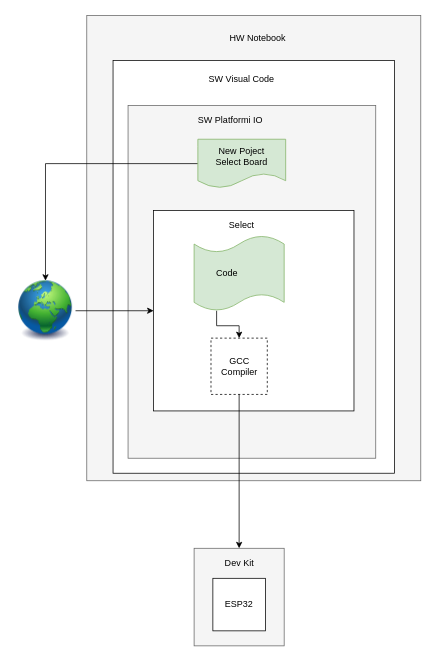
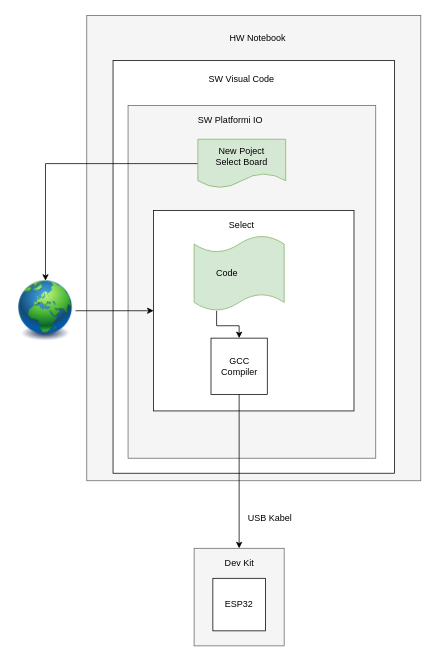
node "GCC Compiler": style dashed -> solid
node "USB Kabel": added
